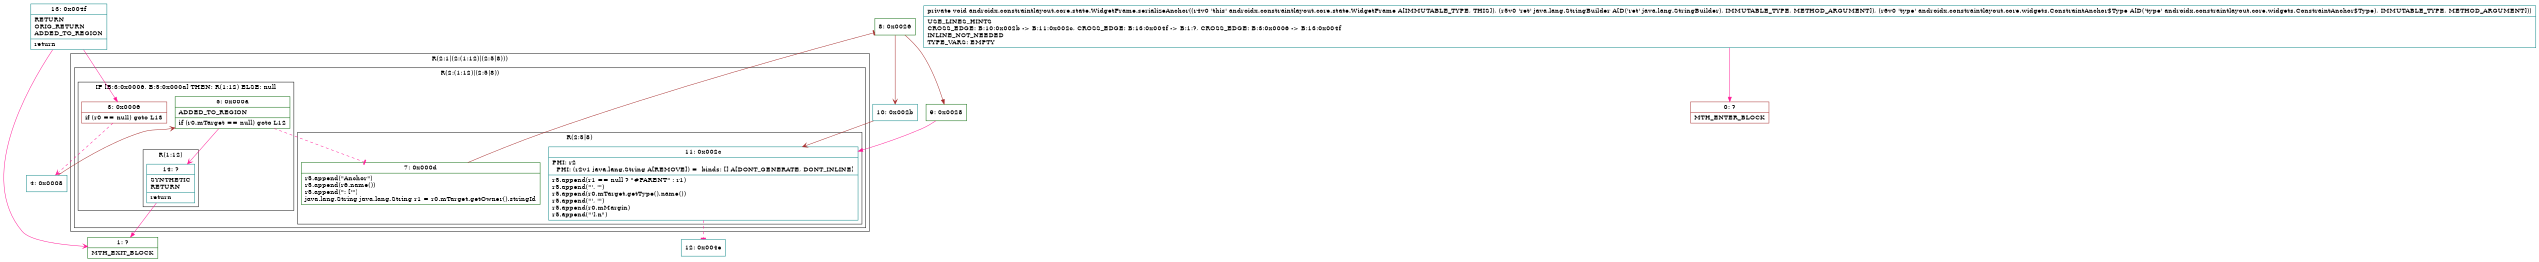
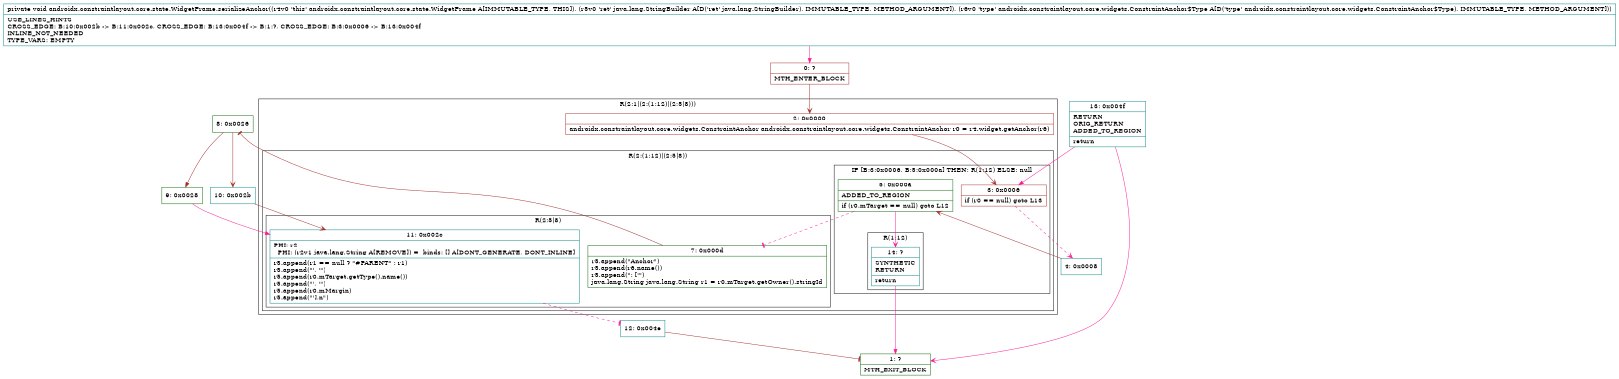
node "2: 0x0000": added
edge "12: 0x004e" -> "1: ?": added
